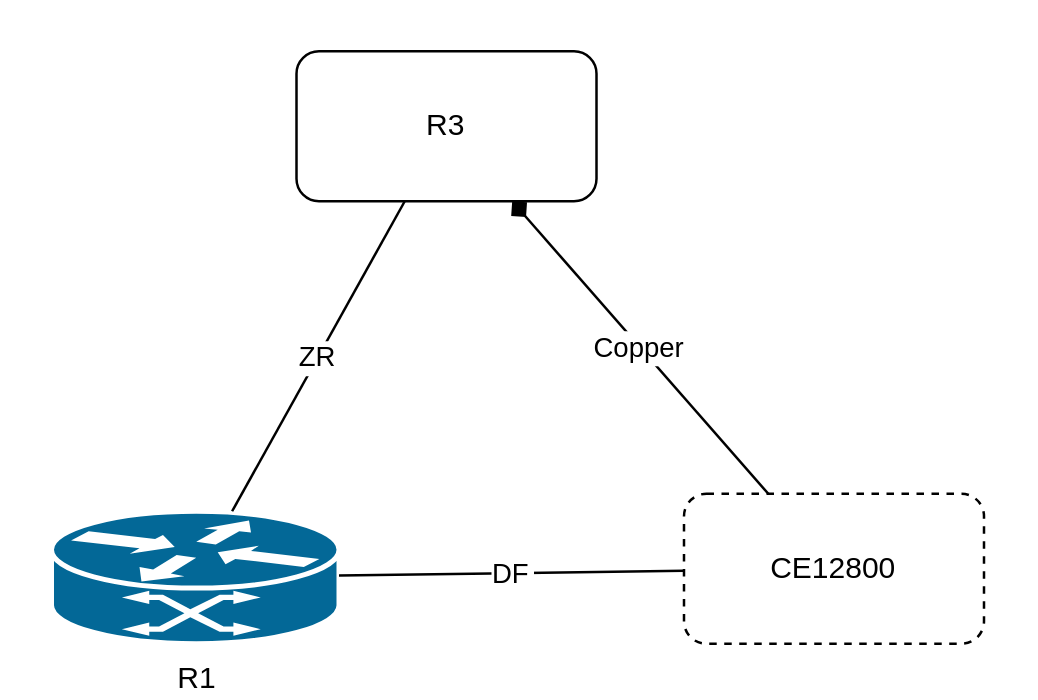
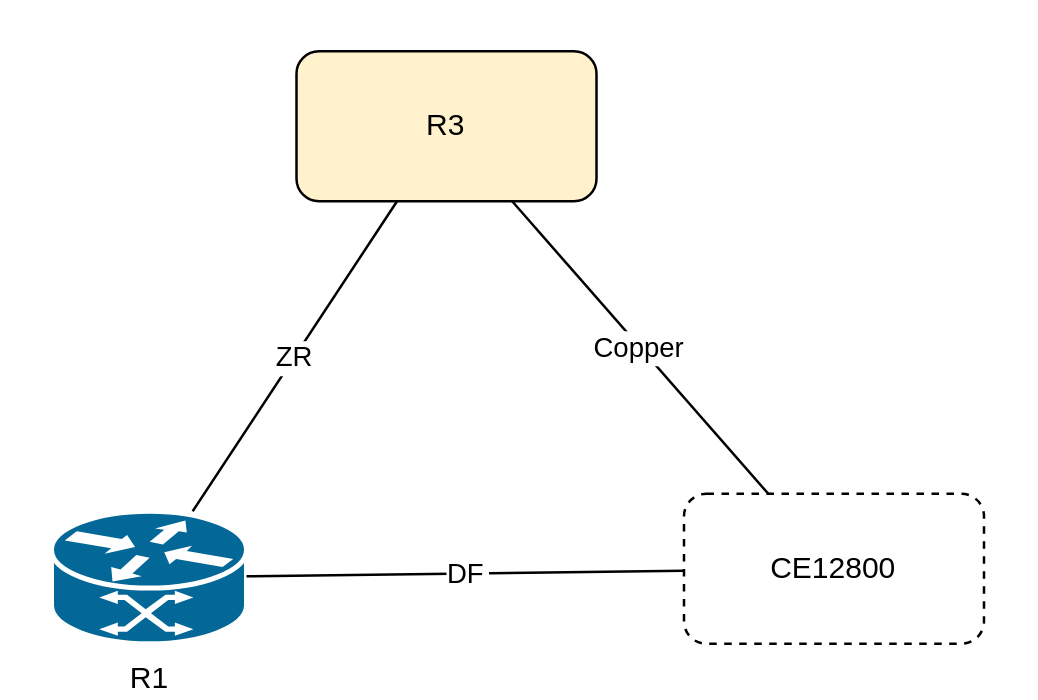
node "R3": fillcolor #ffffff -> #fff2cc
edge "CE12800" -> "R3": arrowhead diamond -> none
node "R1": size 288x133 -> 195x133
